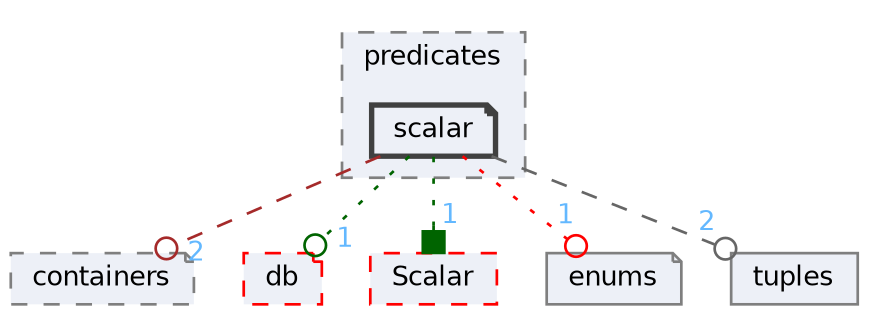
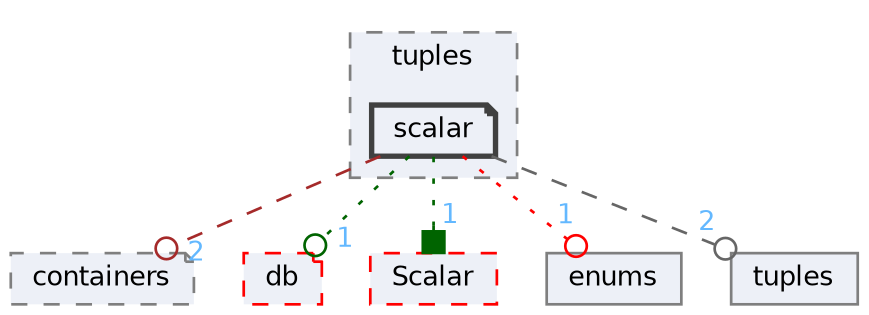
cluster "predicates": label "predicates" -> "tuples"
node "enums": shape note -> box
